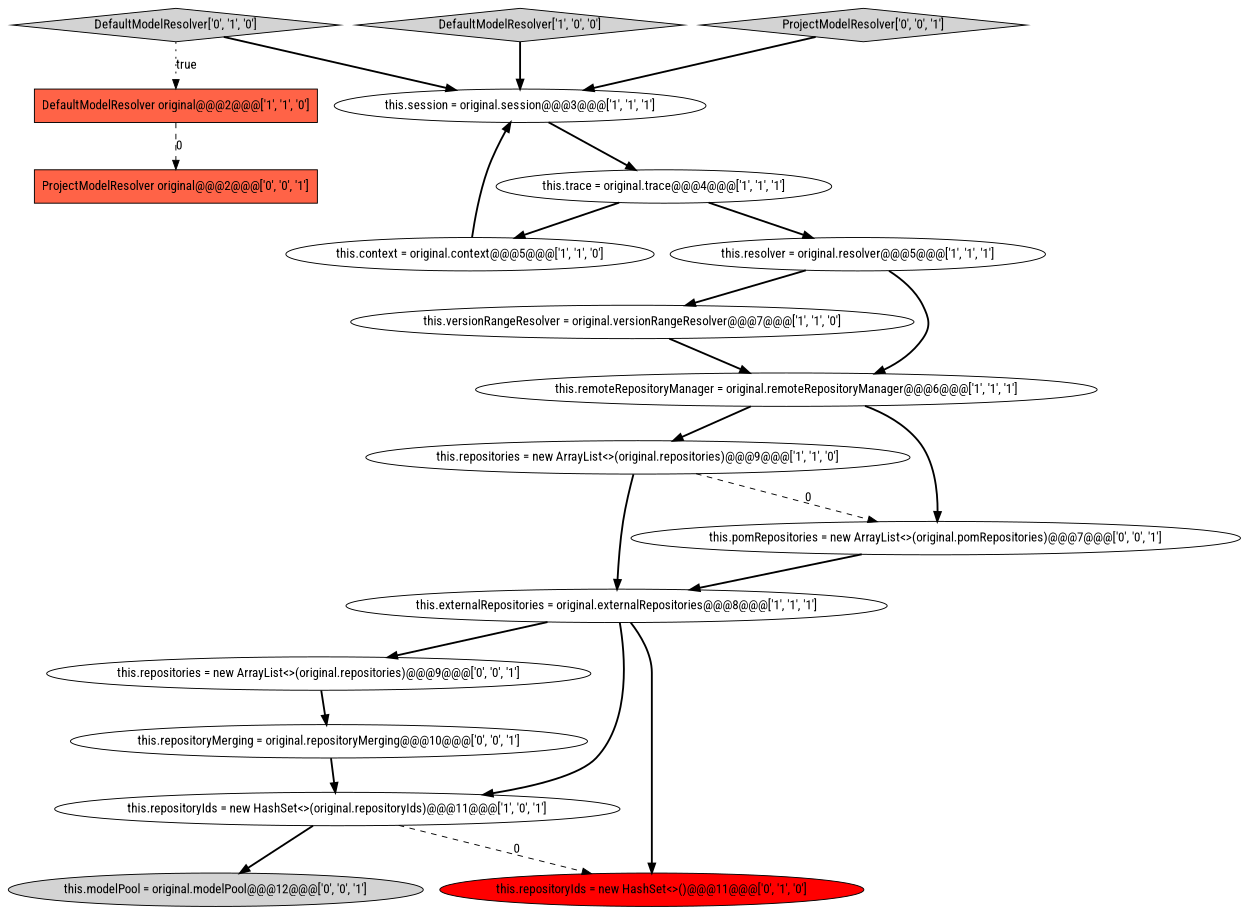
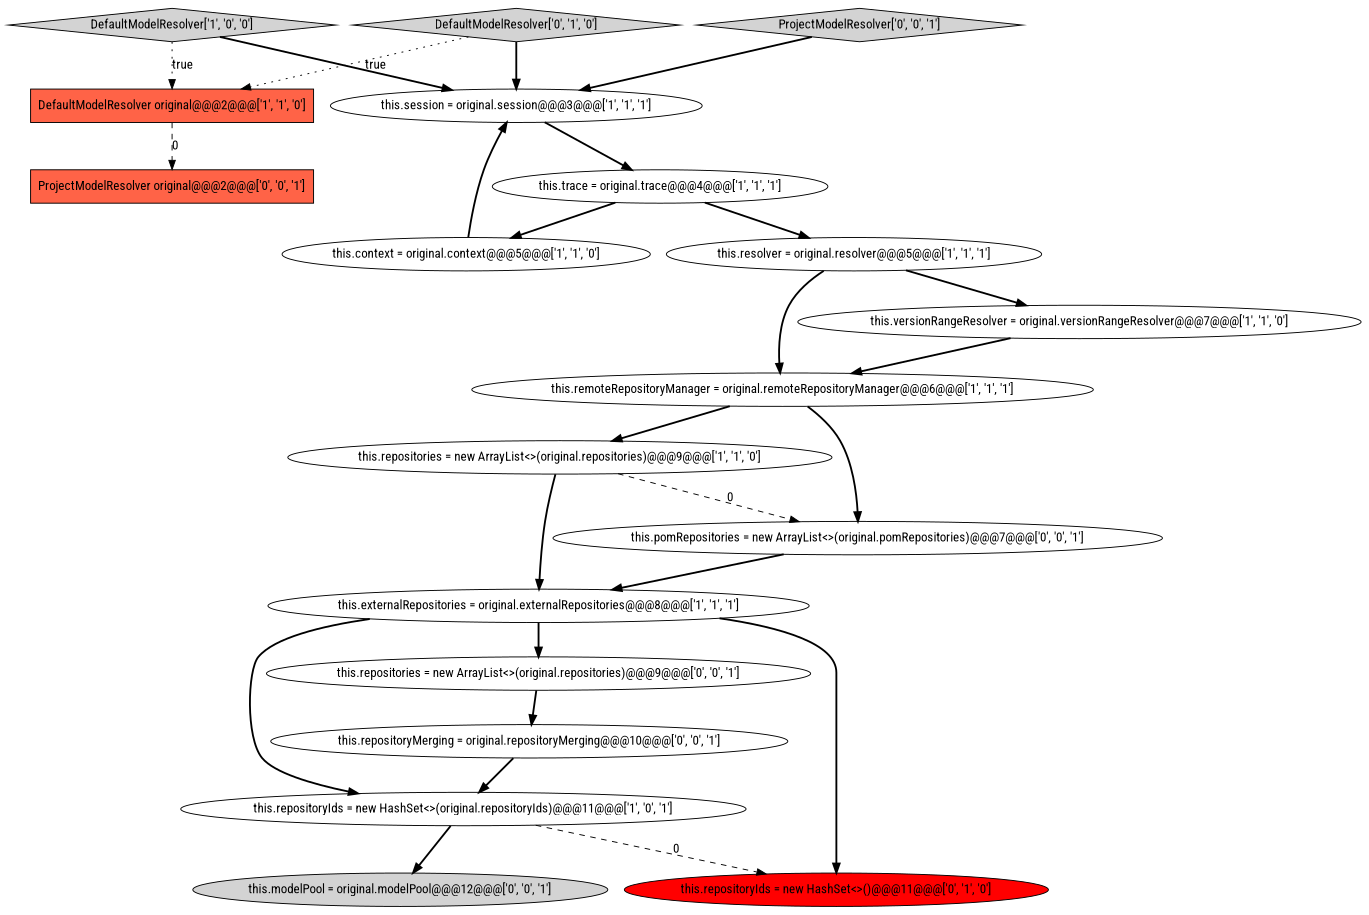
edge "DefaultModelResolver['1', '0', '0']" -> "DefaultModelResolver original@@@2@@@['1', '1', '0']": added, label "true"
